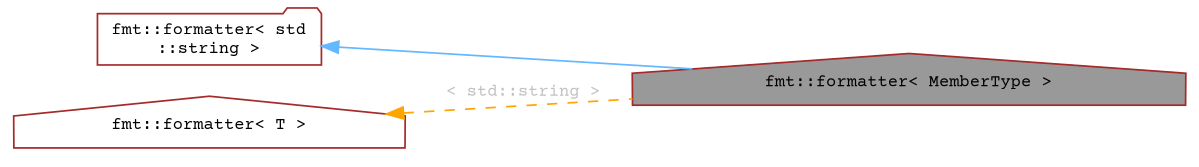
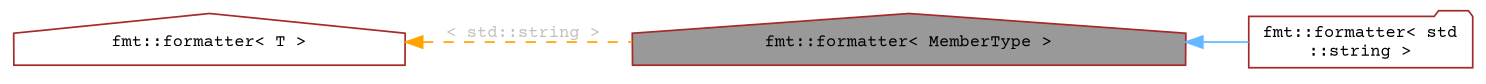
edge "fmt::formatter< MemberType >" -> "fmt::formatter< std ::string >": reversed
